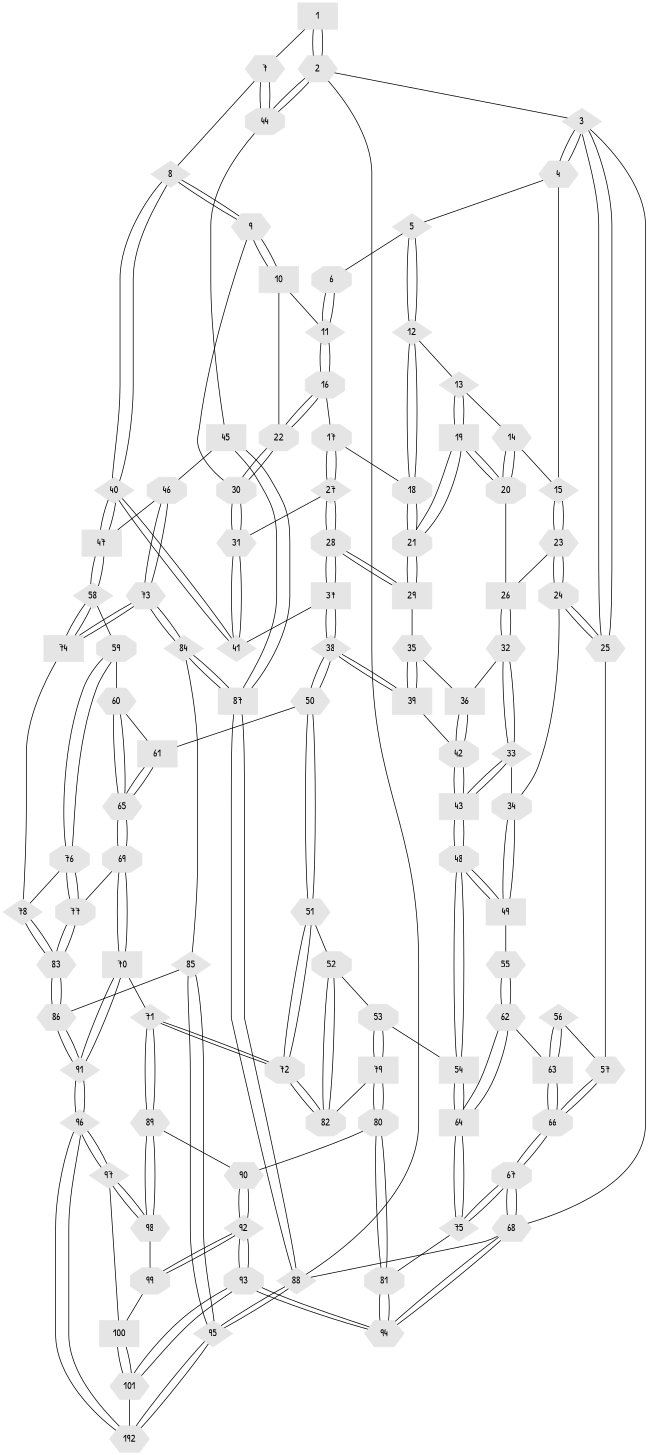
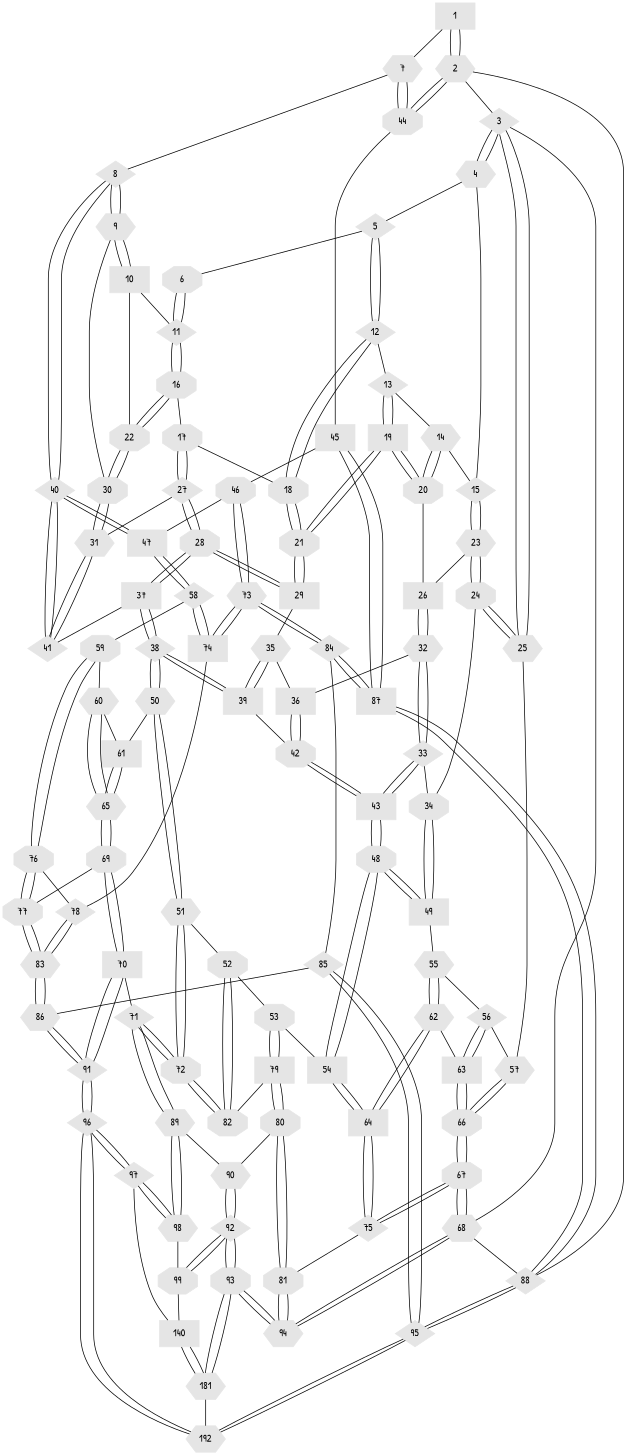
edge "55" -- "56": added
node "100": label "100" -> "140"
node "101": label "101" -> "181"
